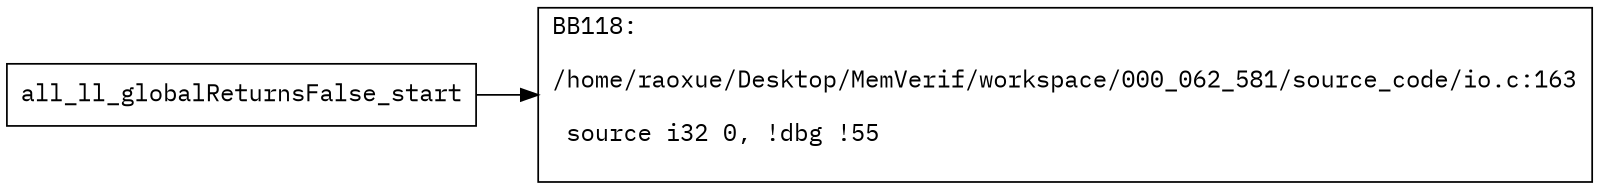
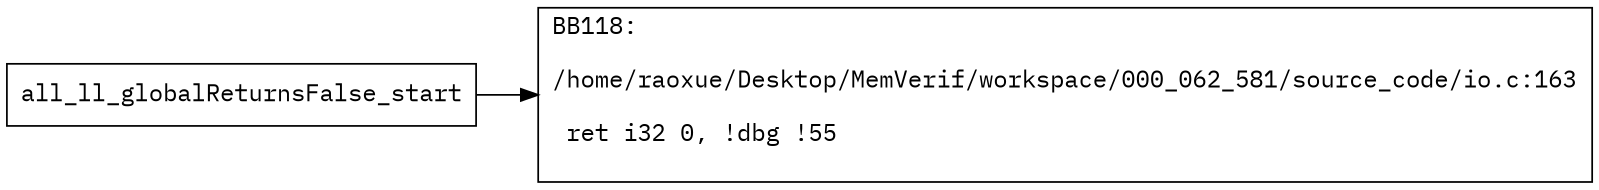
node "BB118:": text "source i32 0, !dbg !55" -> "ret i32 0, !dbg !55"
